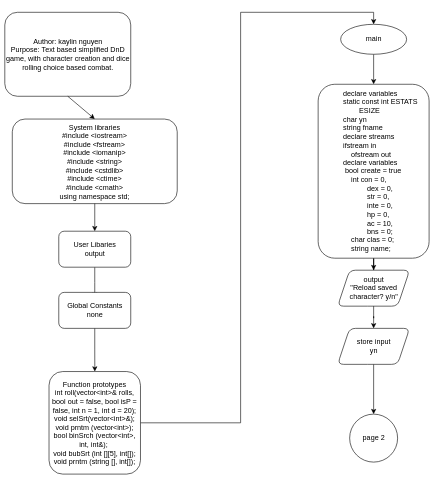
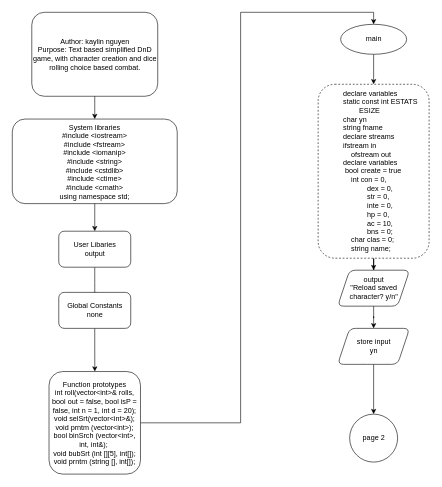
node "Author: kaylin nguyen Purpose: Text based simplified DnD game, with character creation and dice rolling choice based combat.": moved (68, 54) -> (95, 54)
node "declare variables static const int ESTATS ESIZE char yn string fname declare streams ifstream in ofstream out declare variables bool create = true int con = 0, dex = 0, str = 0, inte = 0, hp = 0, ac = 10, bns = 0; char clas = 0; string name;": style solid -> dashed
